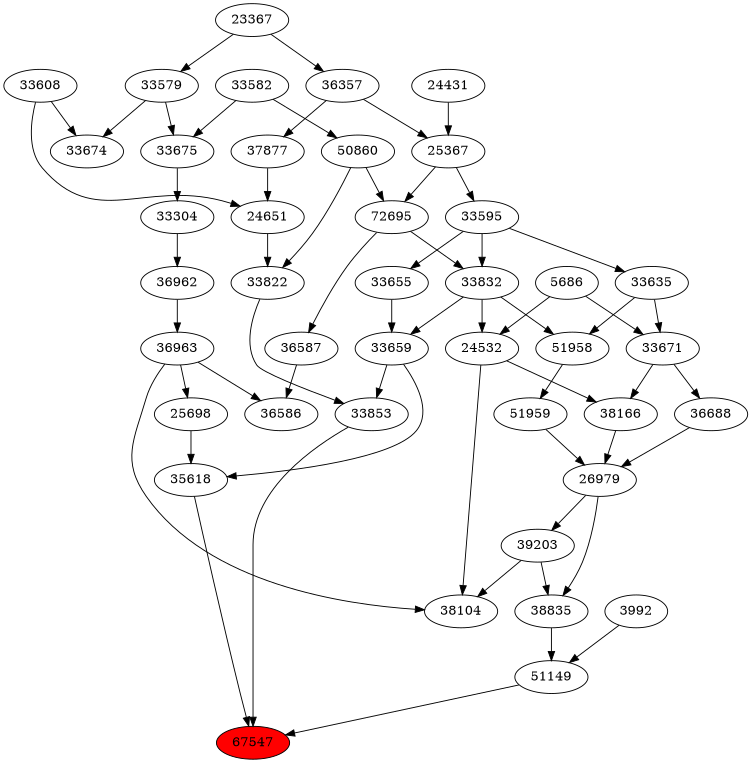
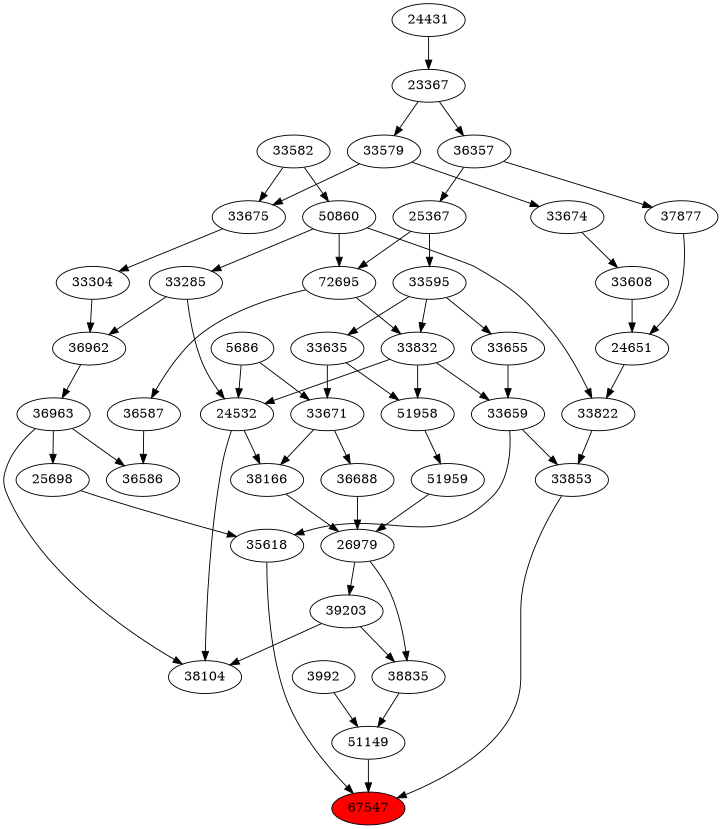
edge "24431" -> "25367": now "24431" -> "23367"
edge "33608" -> "33674": reversed
node "33285": added
